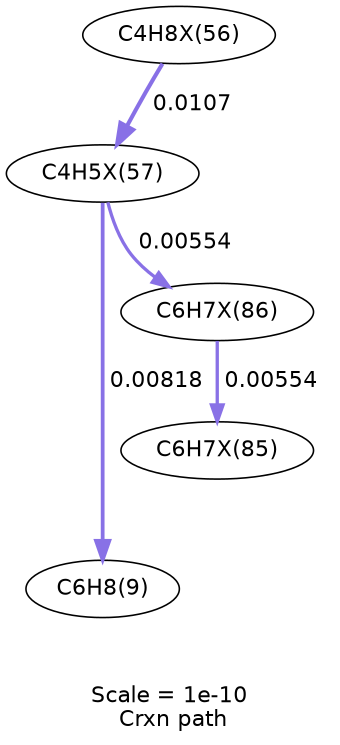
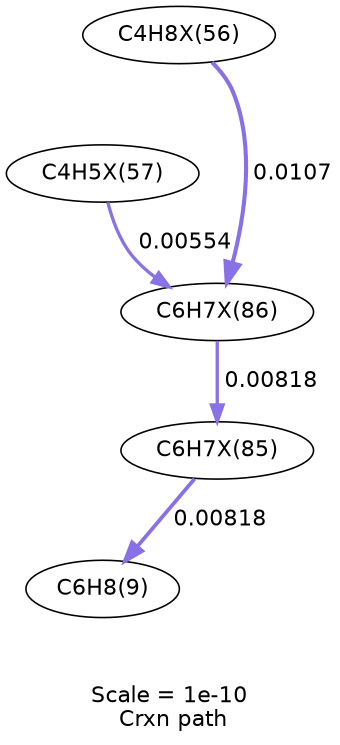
edge "C4H8X(56)" -> "C4H5X(57)": now "C4H8X(56)" -> "C6H7X(86)"
edge "C4H5X(57)" -> "C6H8(9)": now "C6H7X(85)" -> "C6H8(9)"
edge "C6H7X(86)" -> "C6H7X(85)": label " 0.00554" -> " 0.00818"
